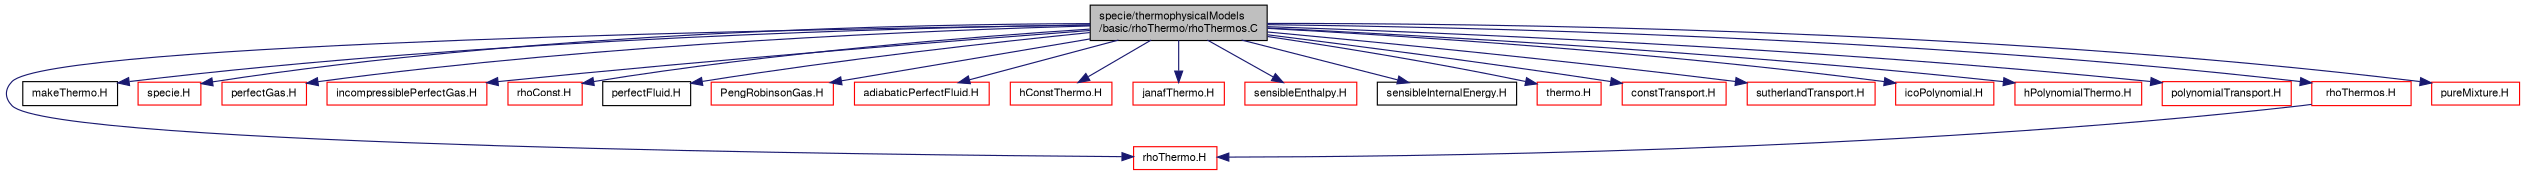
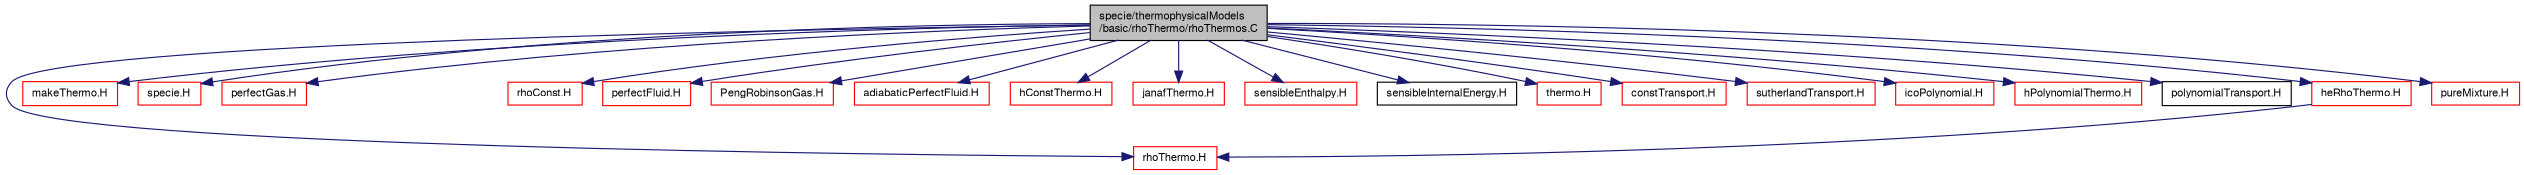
node "makeThermo.H": color black -> red
node "incompressiblePerfectGas.H": removed
node "perfectFluid.H": color black -> red
node "polynomialTransport.H": color red -> black
node "rhoThermos.H": label "rhoThermos.H" -> "heRhoThermo.H"
